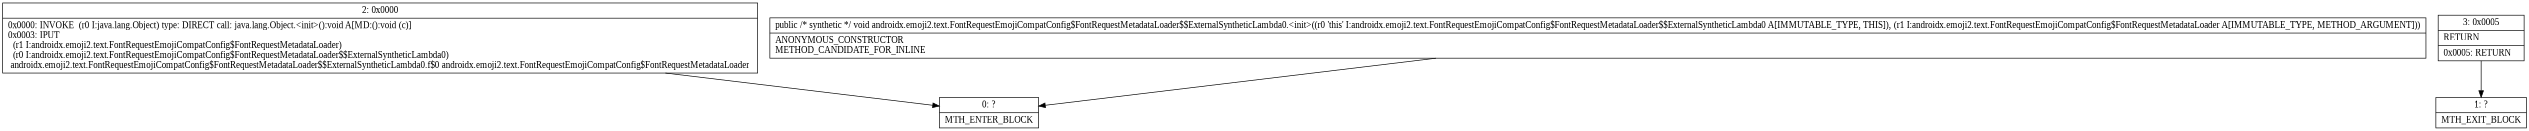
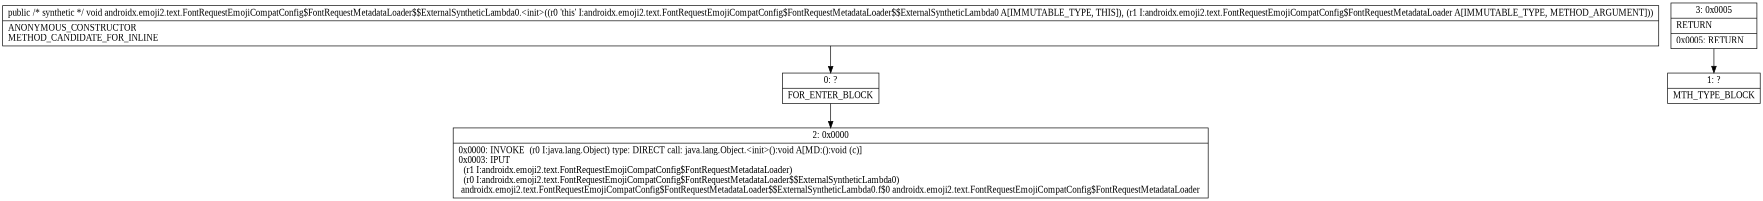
edge "2: 0x0000" -> "0: ?": reversed
node "0: ?": text "MTH_ENTER_BLOCK" -> "FOR_ENTER_BLOCK"
node "1: ?": text "MTH_EXIT_BLOCK" -> "MTH_TYPE_BLOCK"
